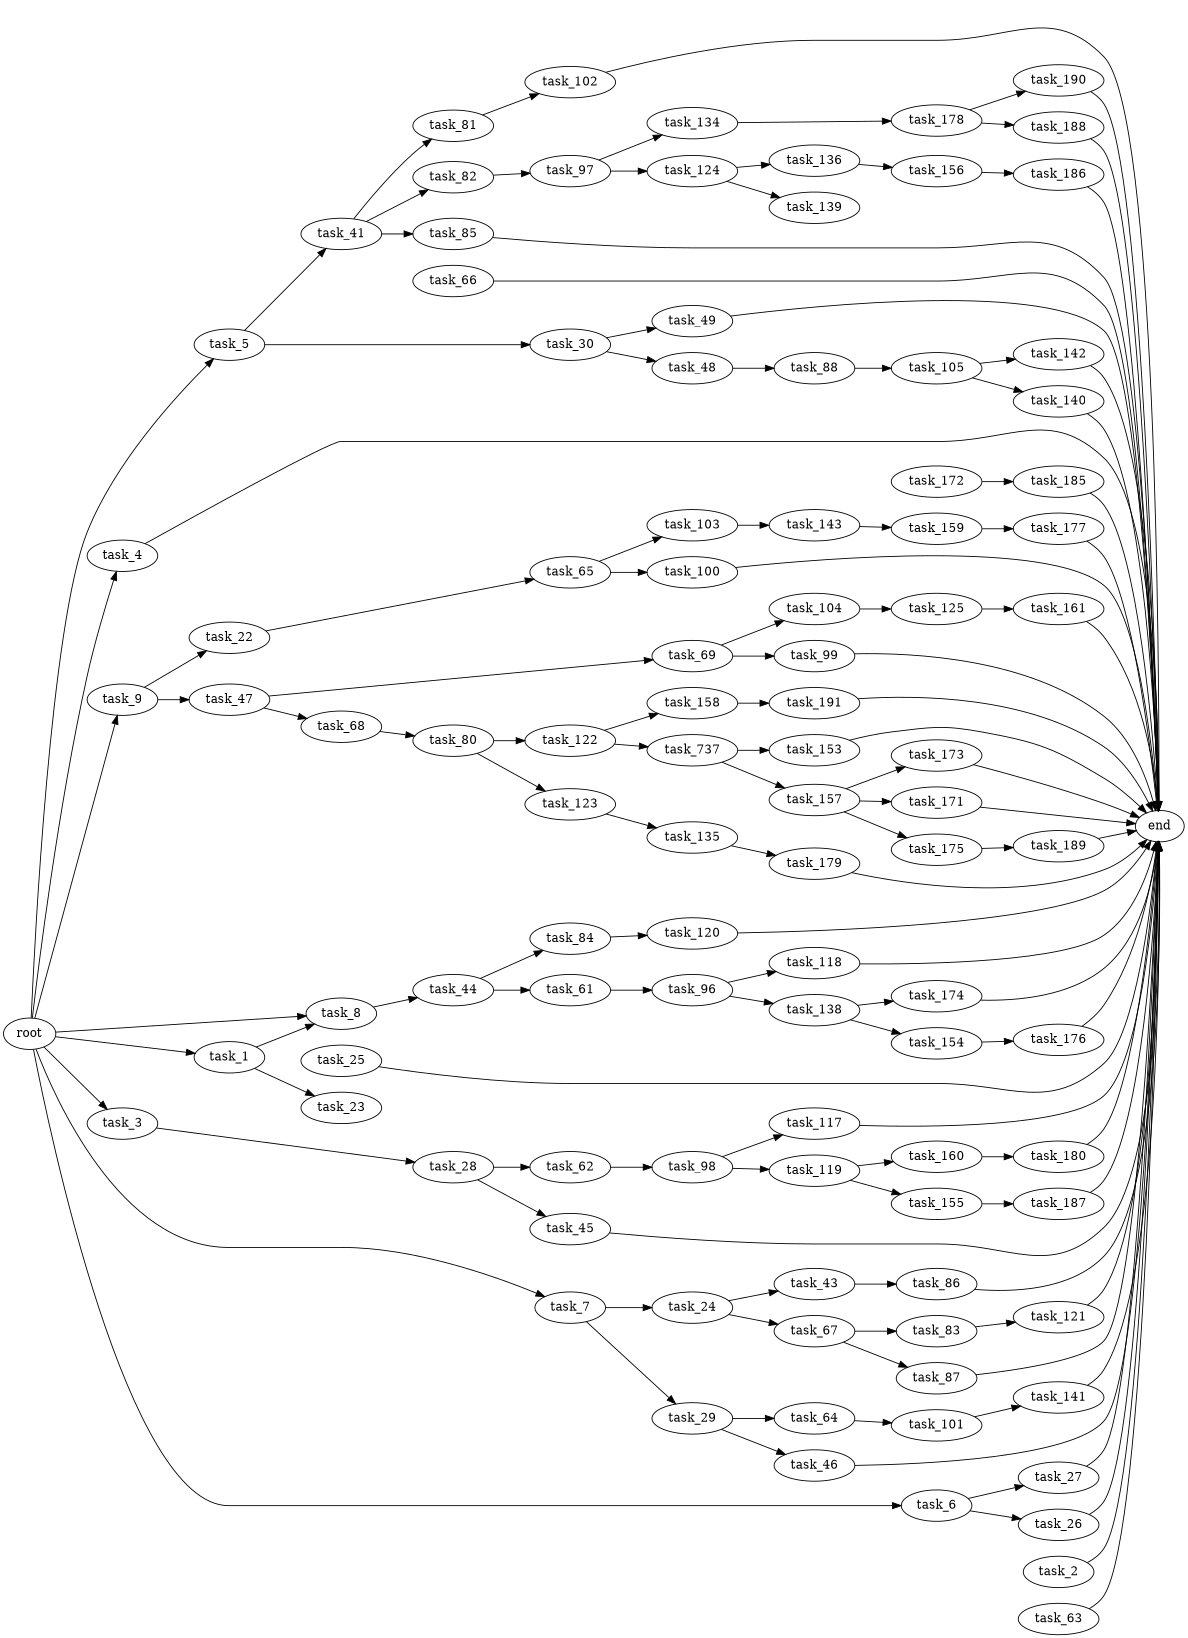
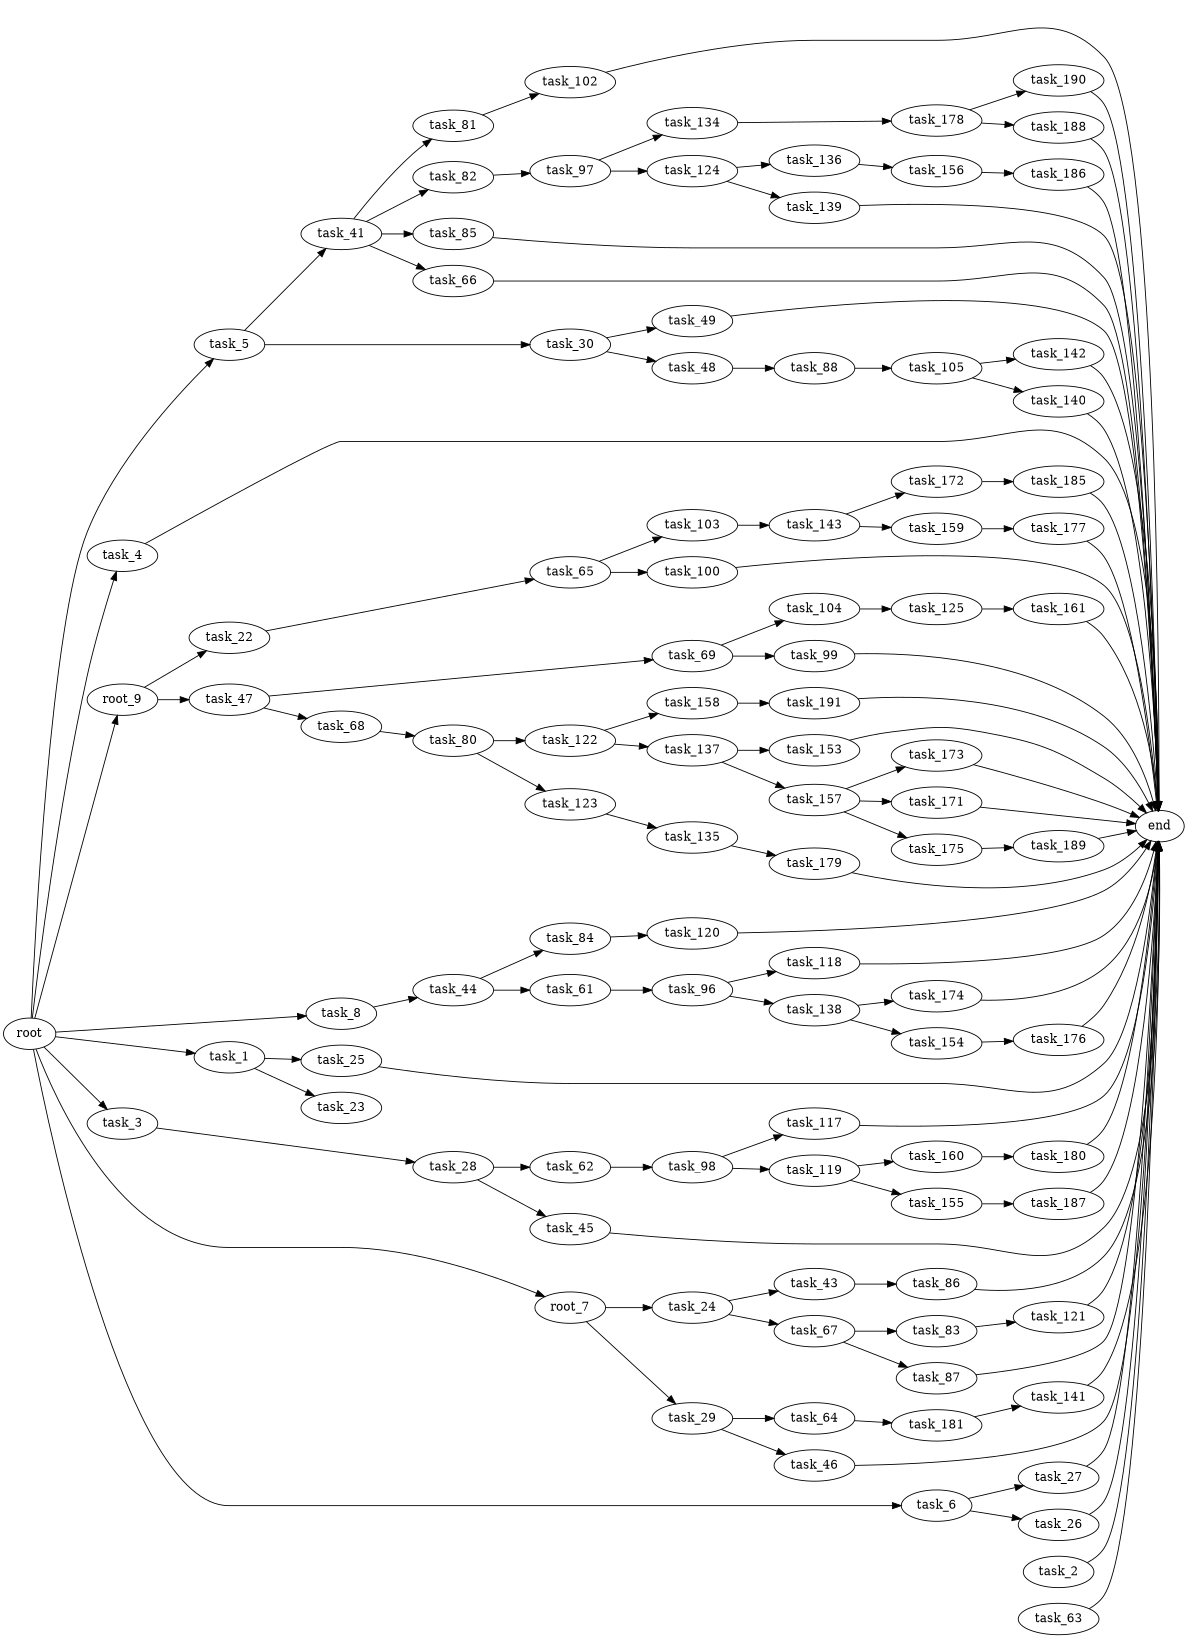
edge "task_139" -> "end": added
edge "task_41" -> "task_66": added
edge "task_143" -> "task_172": added
node "task_9": label "task_9" -> "root_9"
node "task_737": label "task_737" -> "task_137"
edge "task_1" -> "task_8": now "task_1" -> "task_25"
node "task_7": label "task_7" -> "root_7"
node "task_101": label "task_101" -> "task_181"
